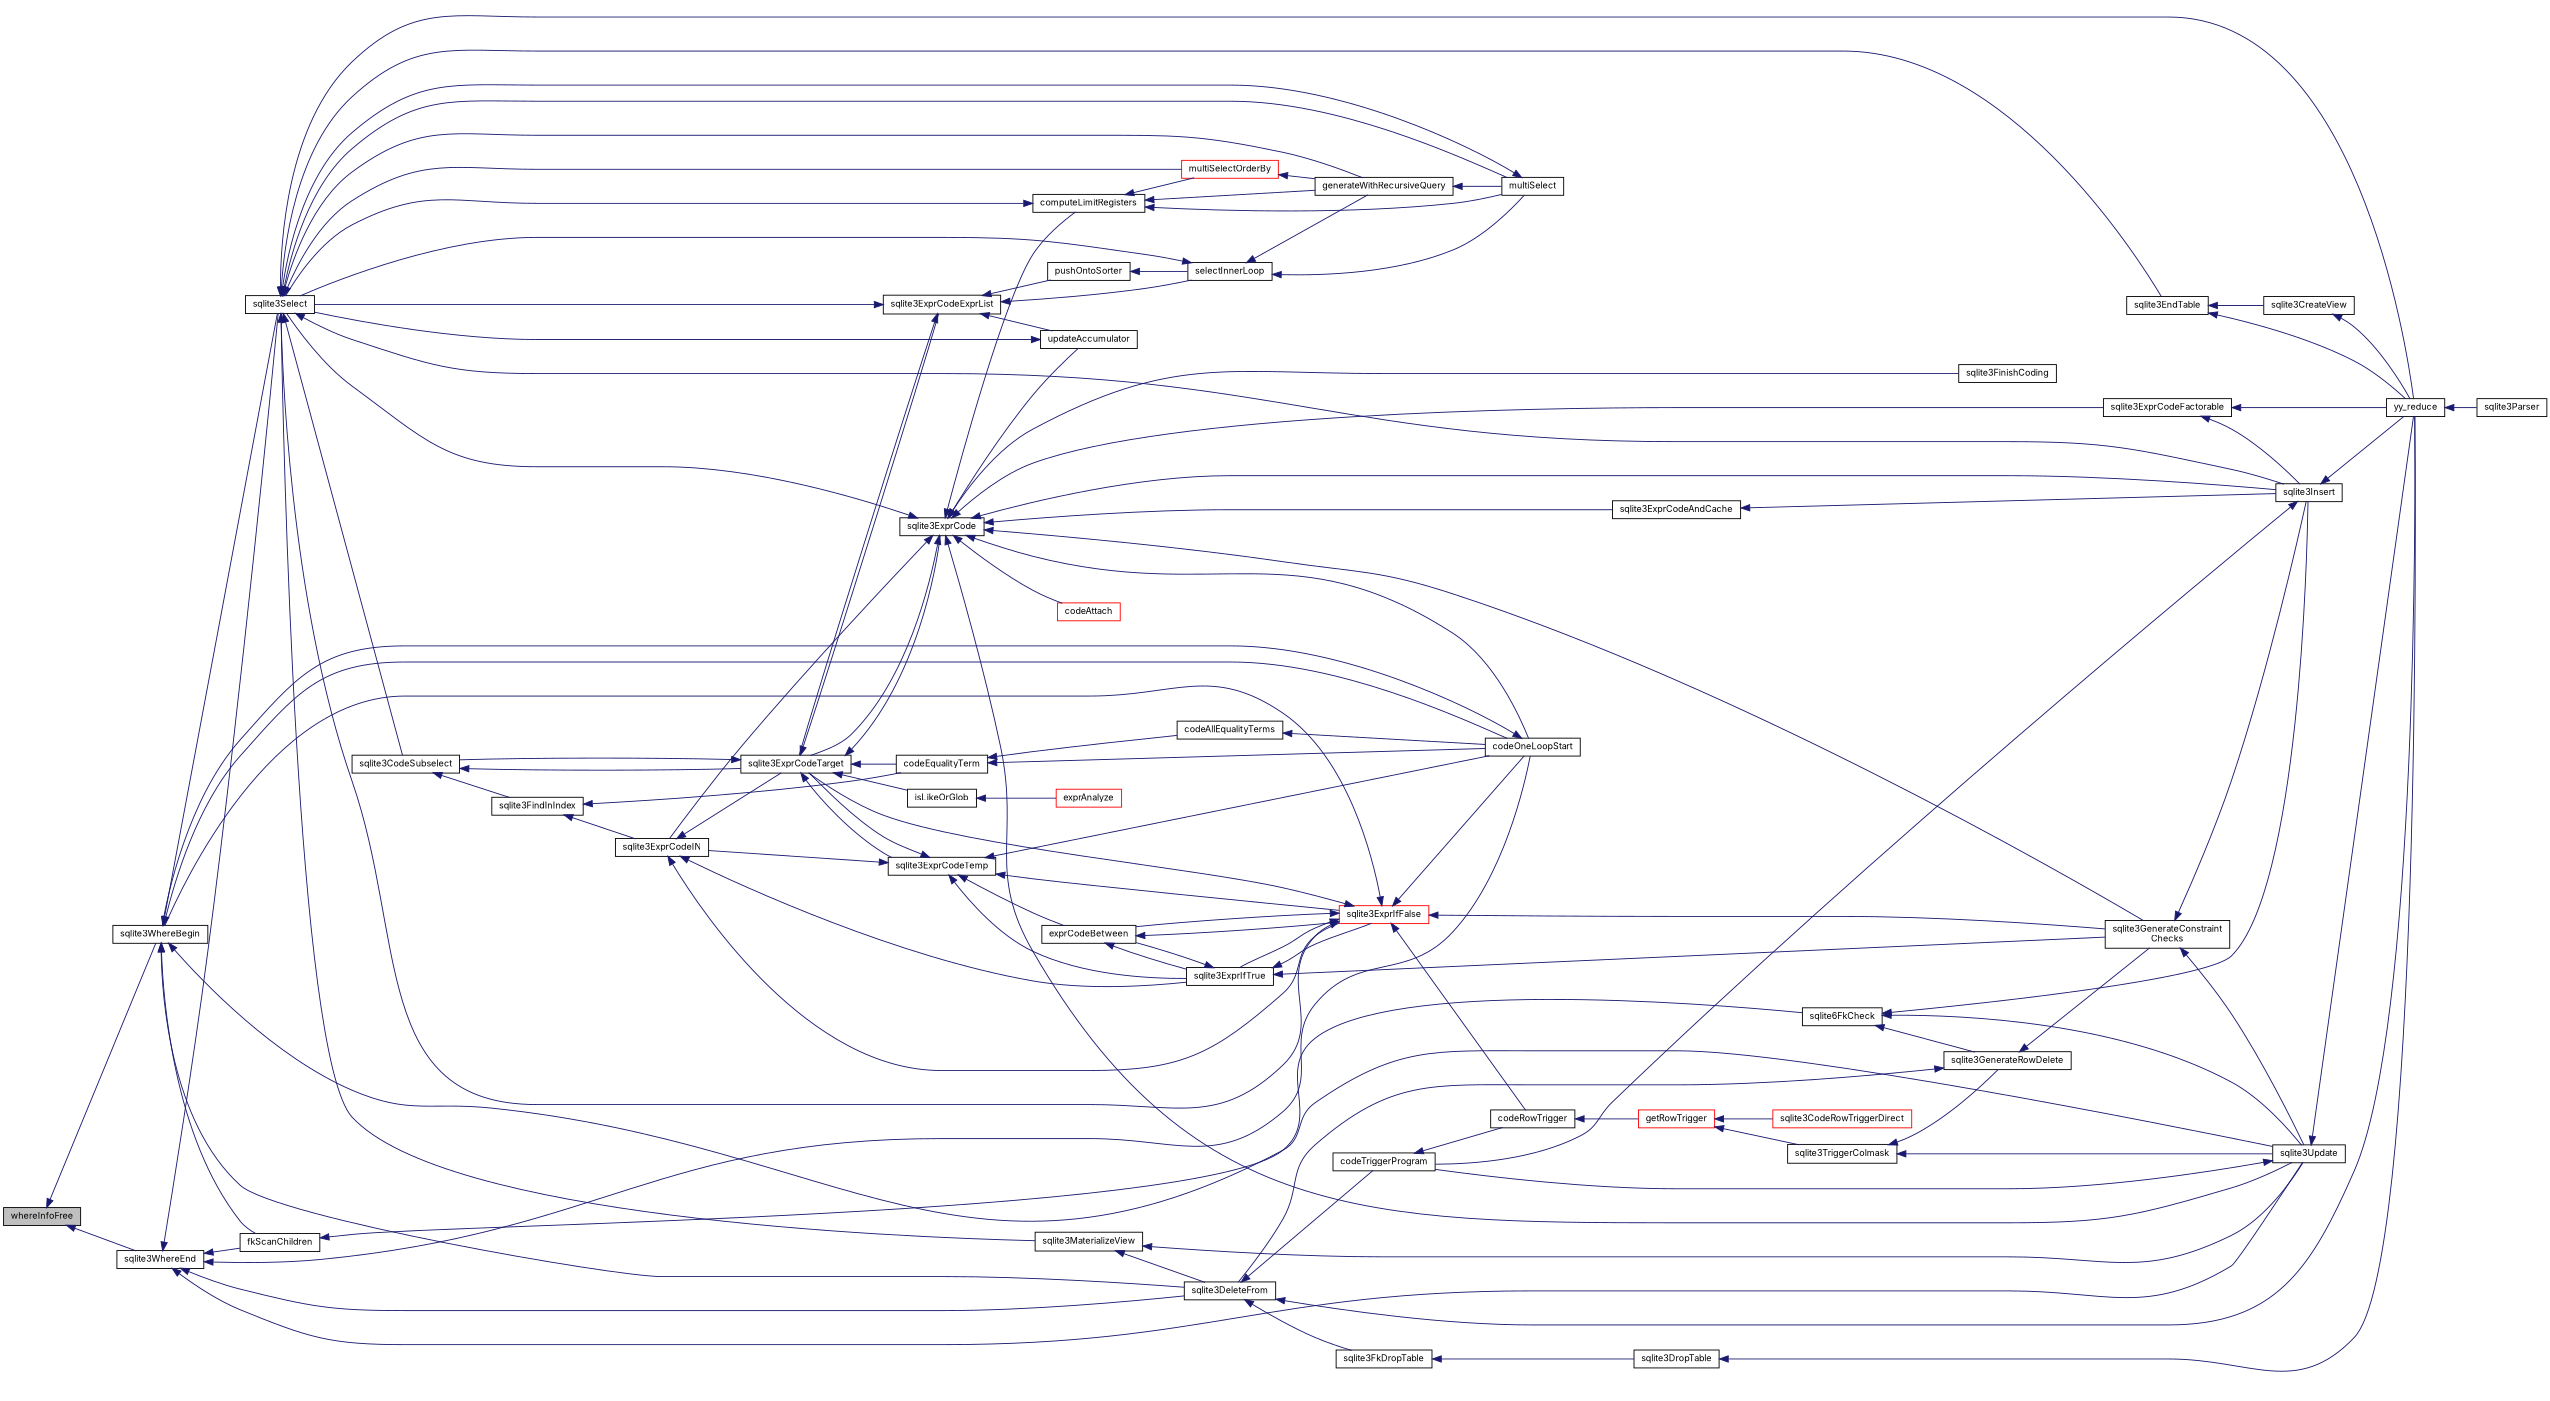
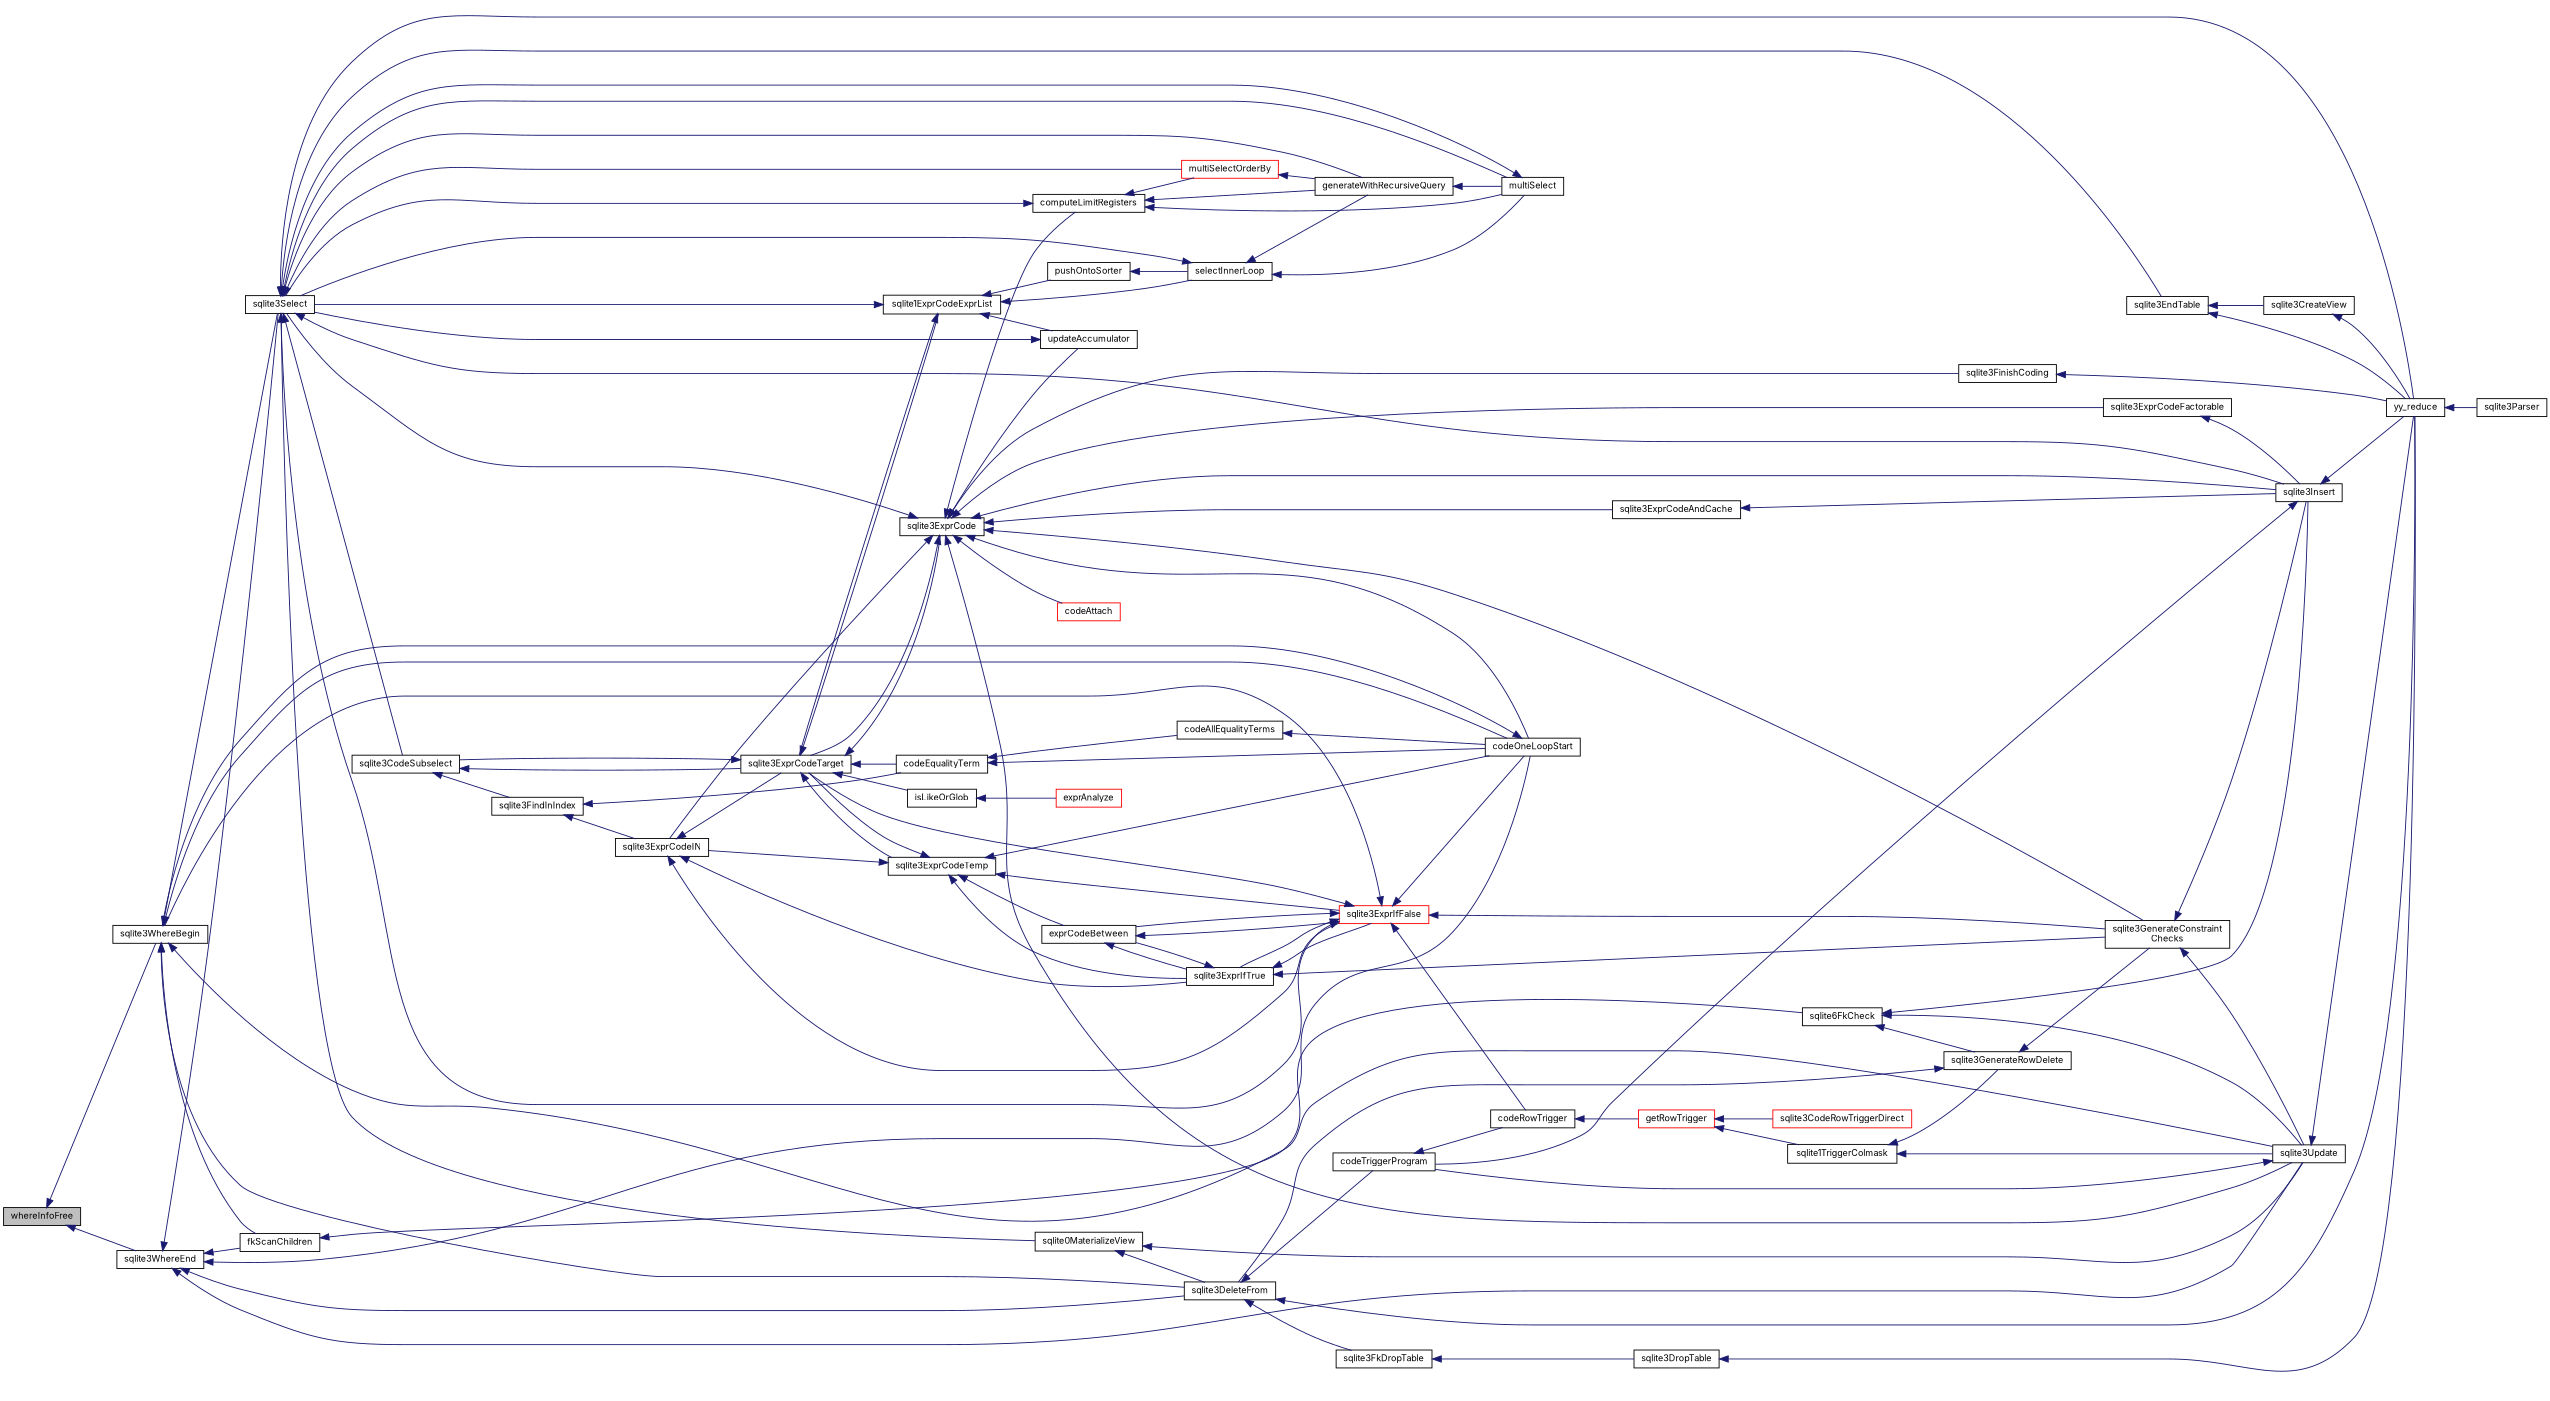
node "sqlite3ExprCodeExprList": label "sqlite3ExprCodeExprList" -> "sqlite1ExprCodeExprList"
edge "yy_reduce" -> "sqlite3ExprCodeFactorable": now "yy_reduce" -> "sqlite3FinishCoding"
node "sqlite3TriggerColmask": label "sqlite3TriggerColmask" -> "sqlite1TriggerColmask"
node "sqlite3MaterializeView": label "sqlite3MaterializeView" -> "sqlite0MaterializeView"
